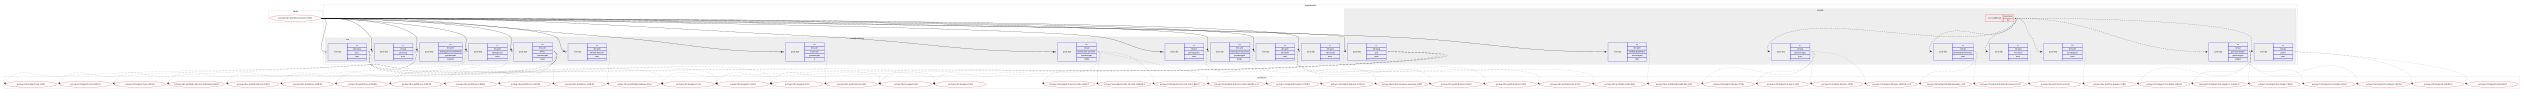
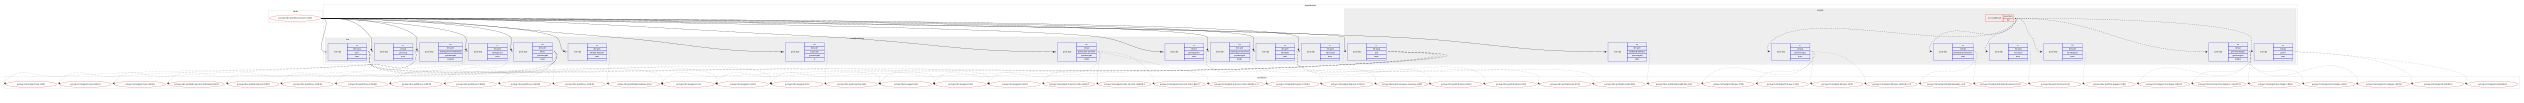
node "portage://dev-lang/perl-5.28.2-r1": added
node "portage://virtual/perl-Test-Simple-1.1.14_p522-r2": label "portage://virtual/perl-Test-Simple-1.1.14_p522-r2" -> "portage://virtual/virtual-Test-Simple-1.1.14_p522-r2"
